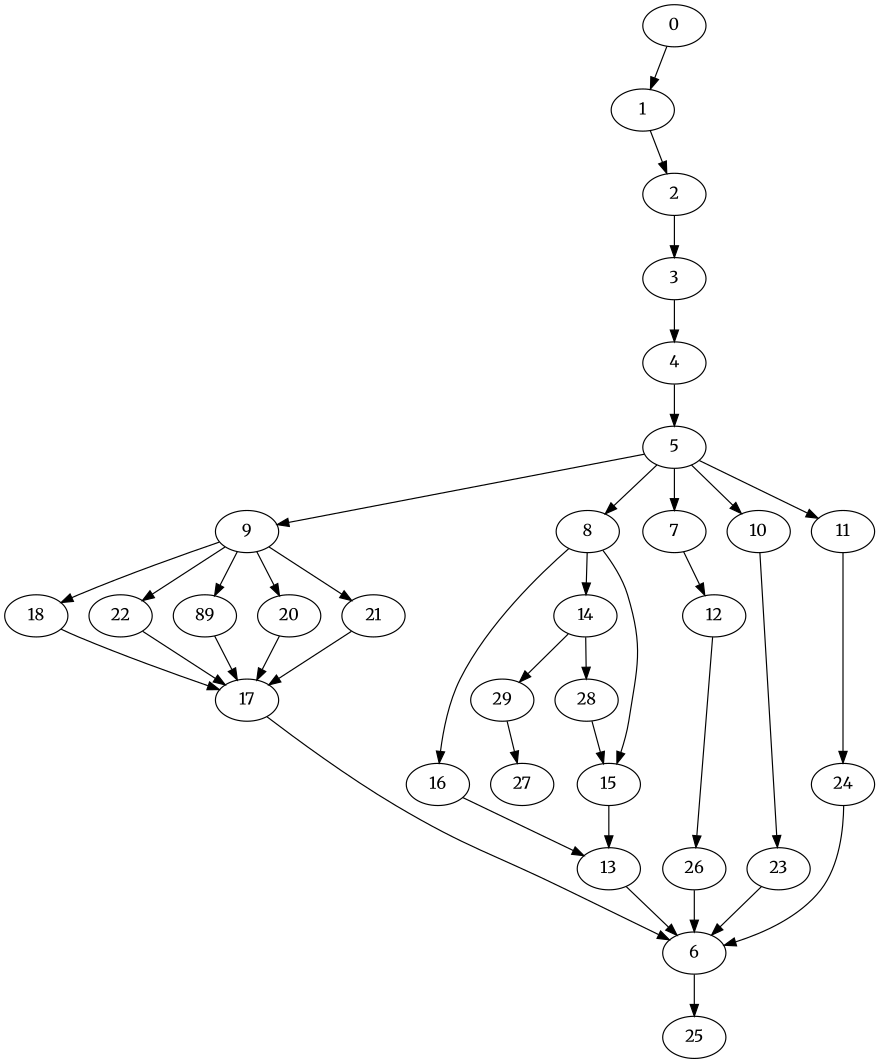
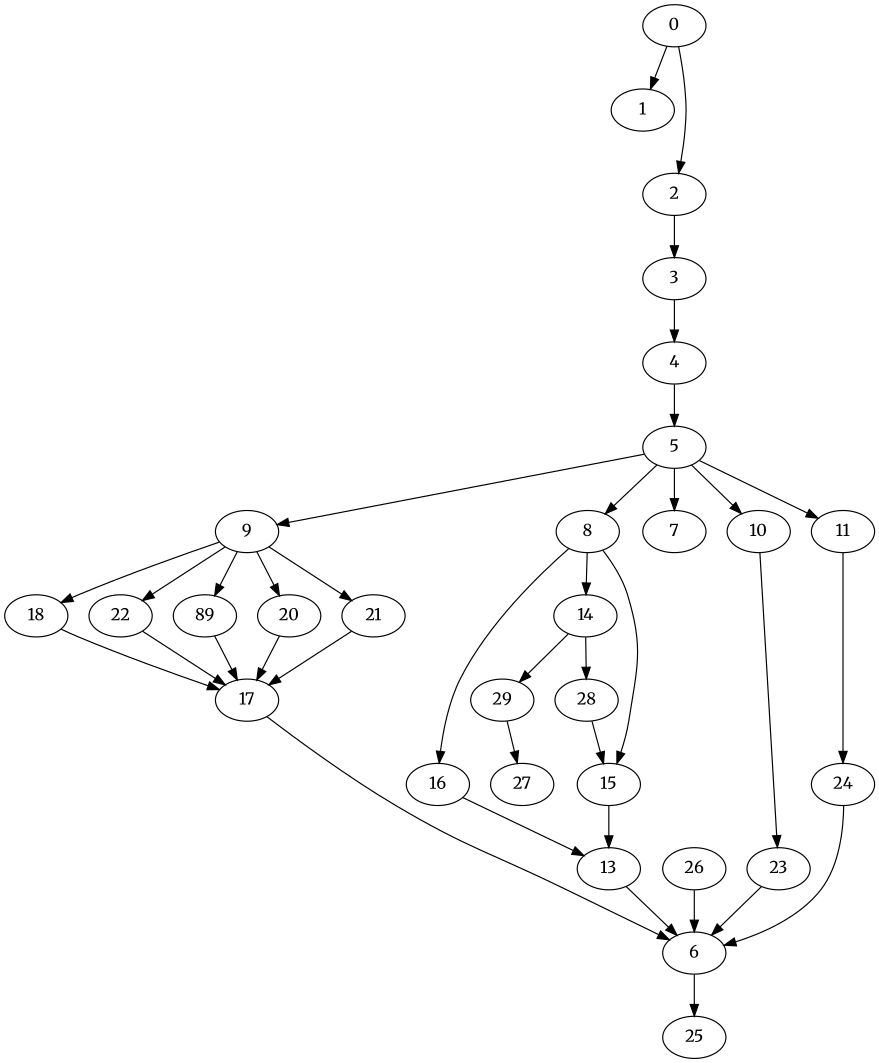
edge "1" -> "2": now "0" -> "2"
node "12": removed
